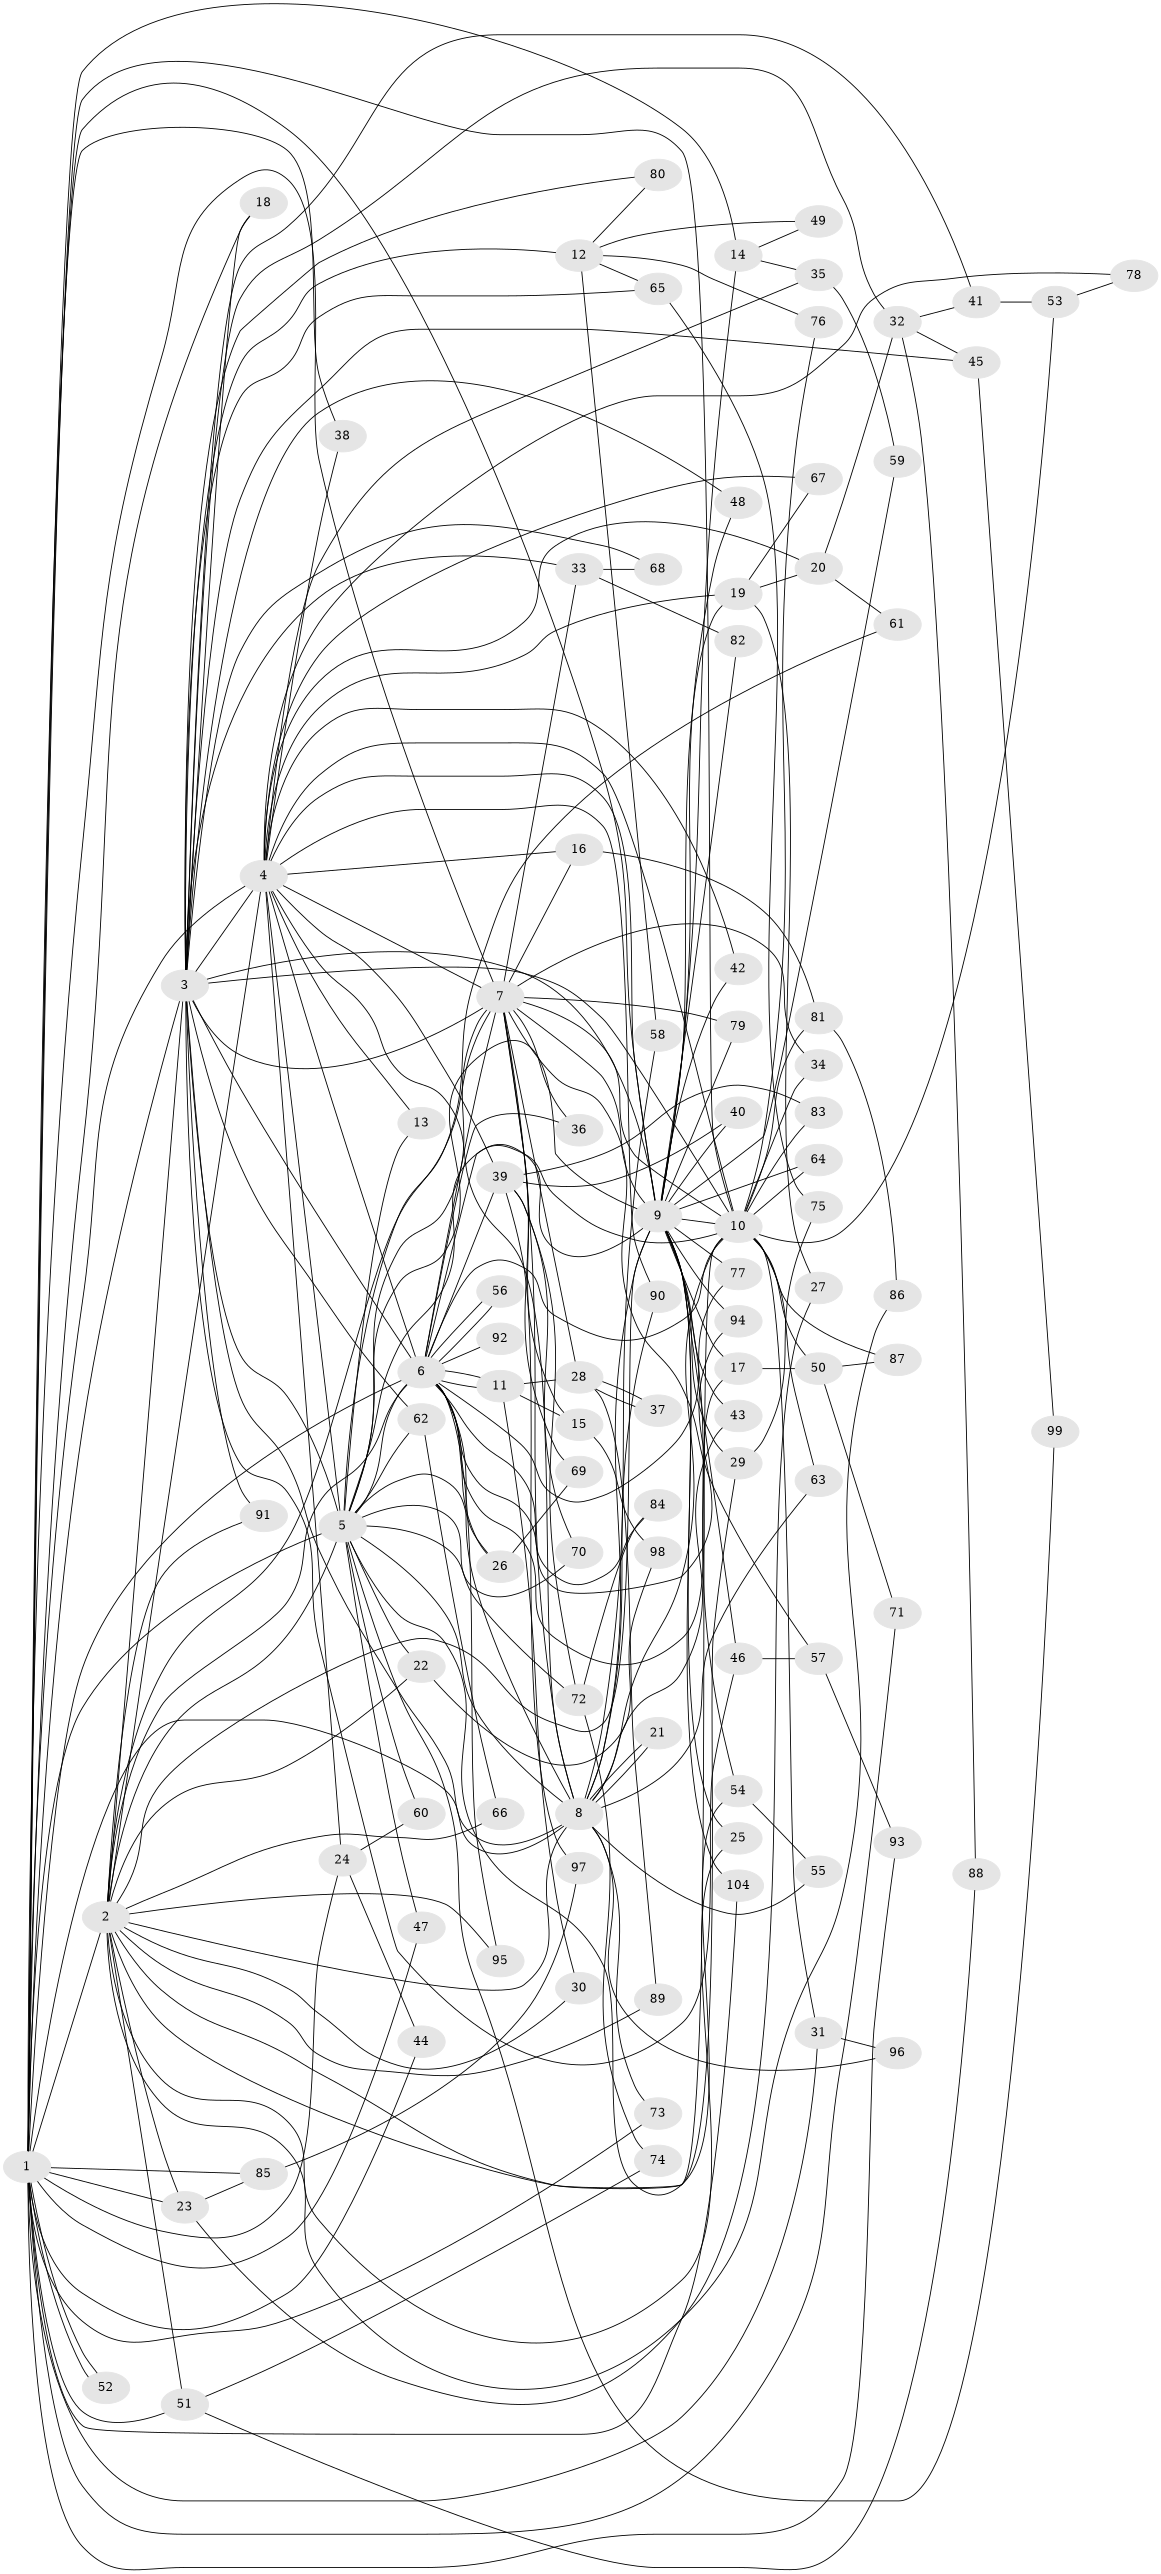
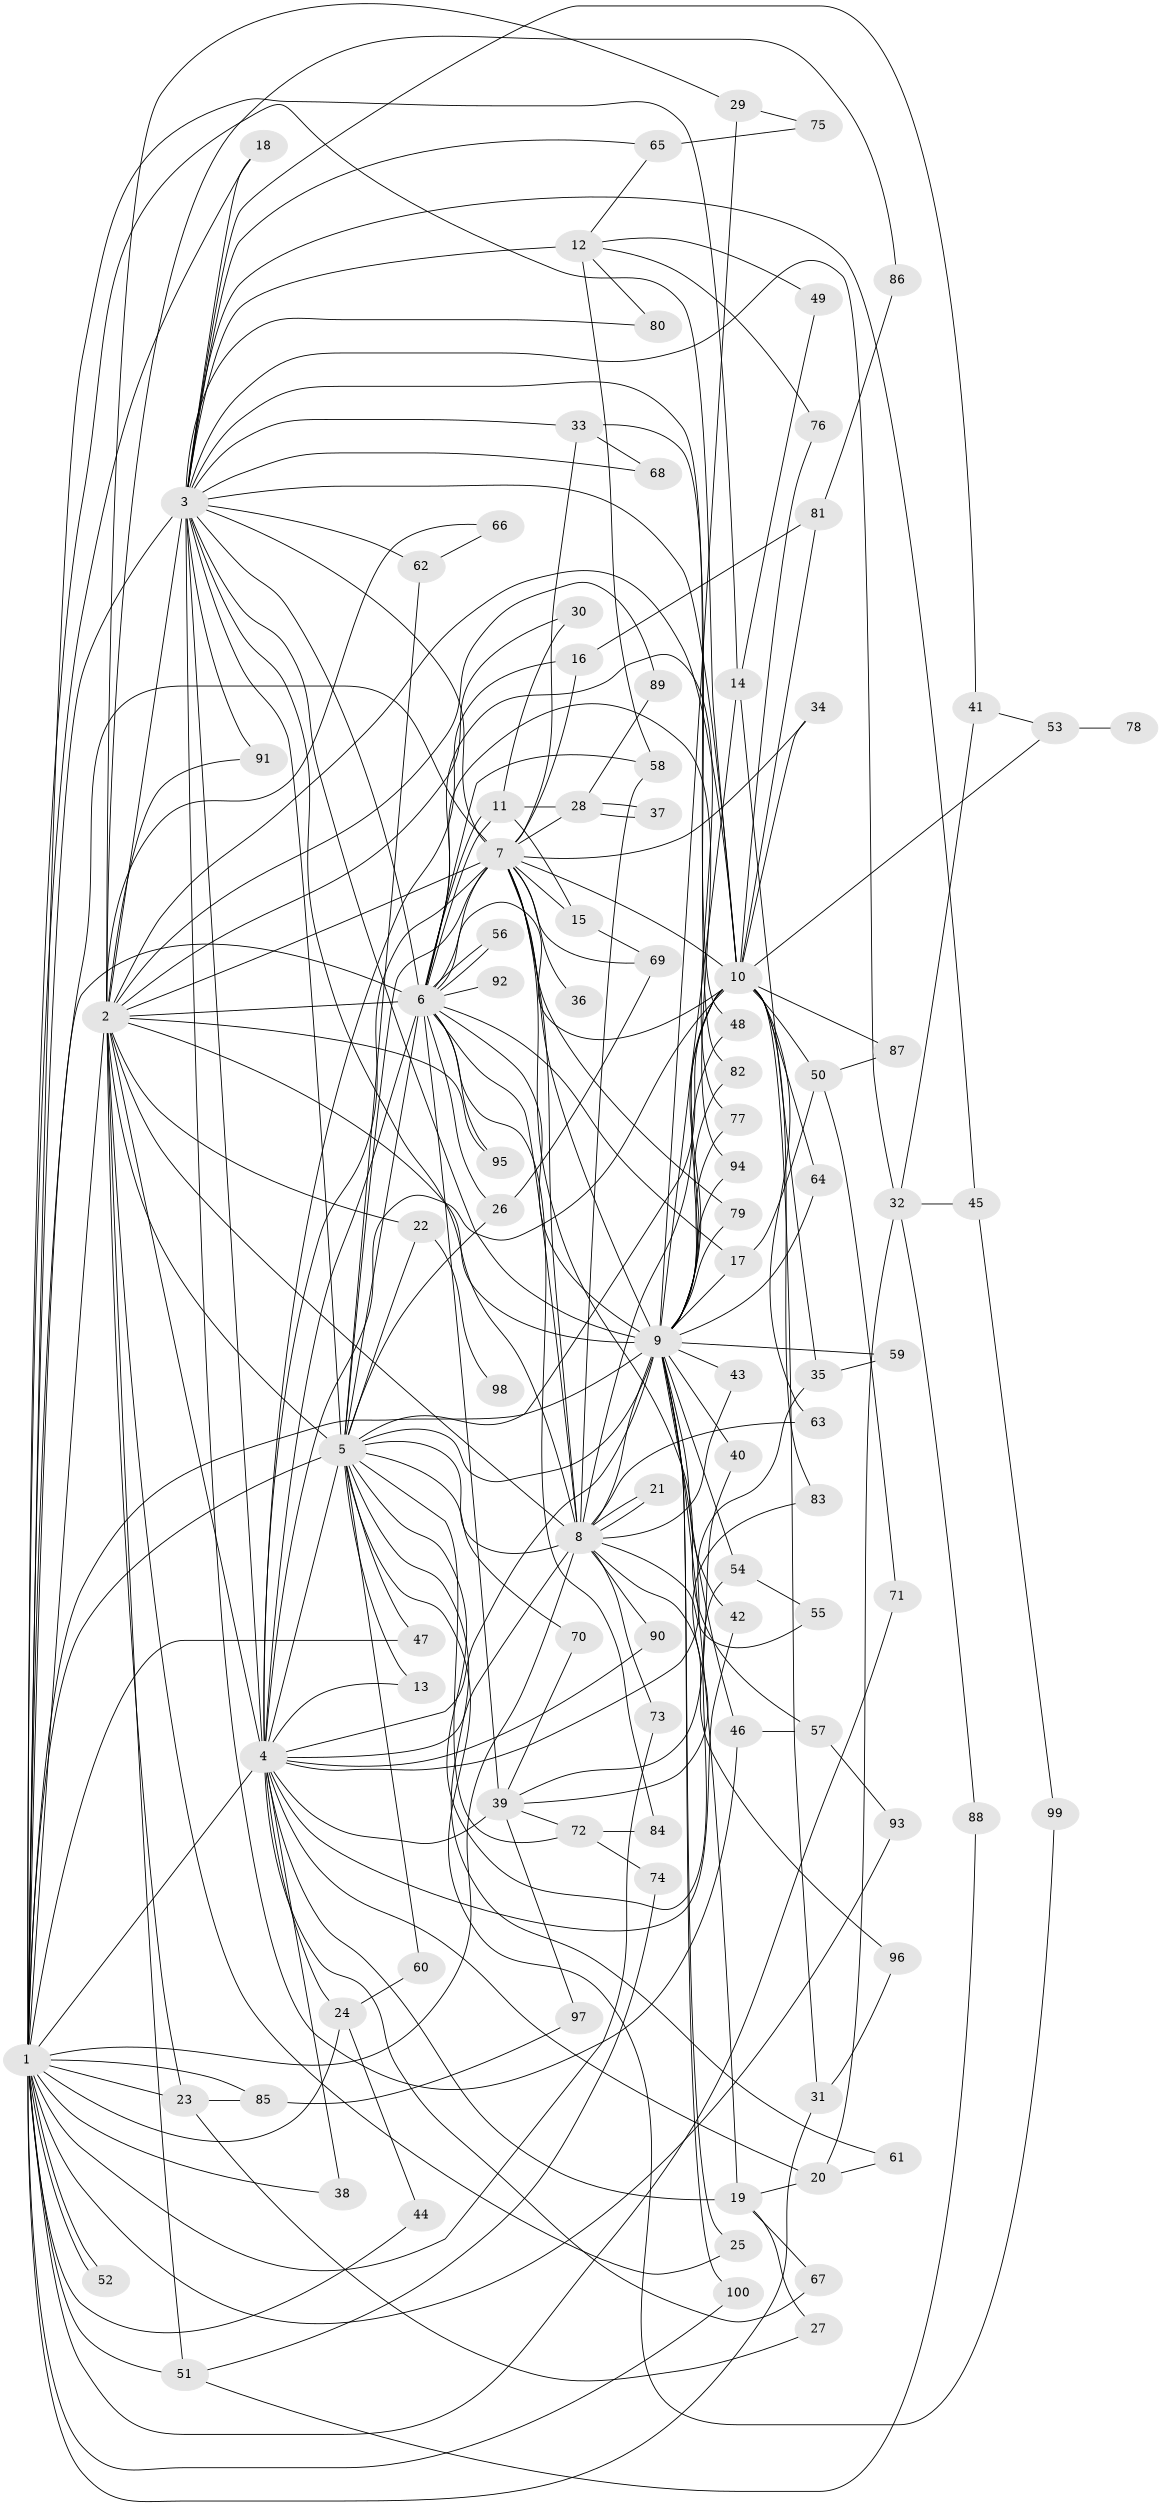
edge "78" -- "4": removed
edge "36" -- "6": now "58" -- "6"
edge "15" -- "98": now "15" -- "69"
node "104": label "104" -> "100"
